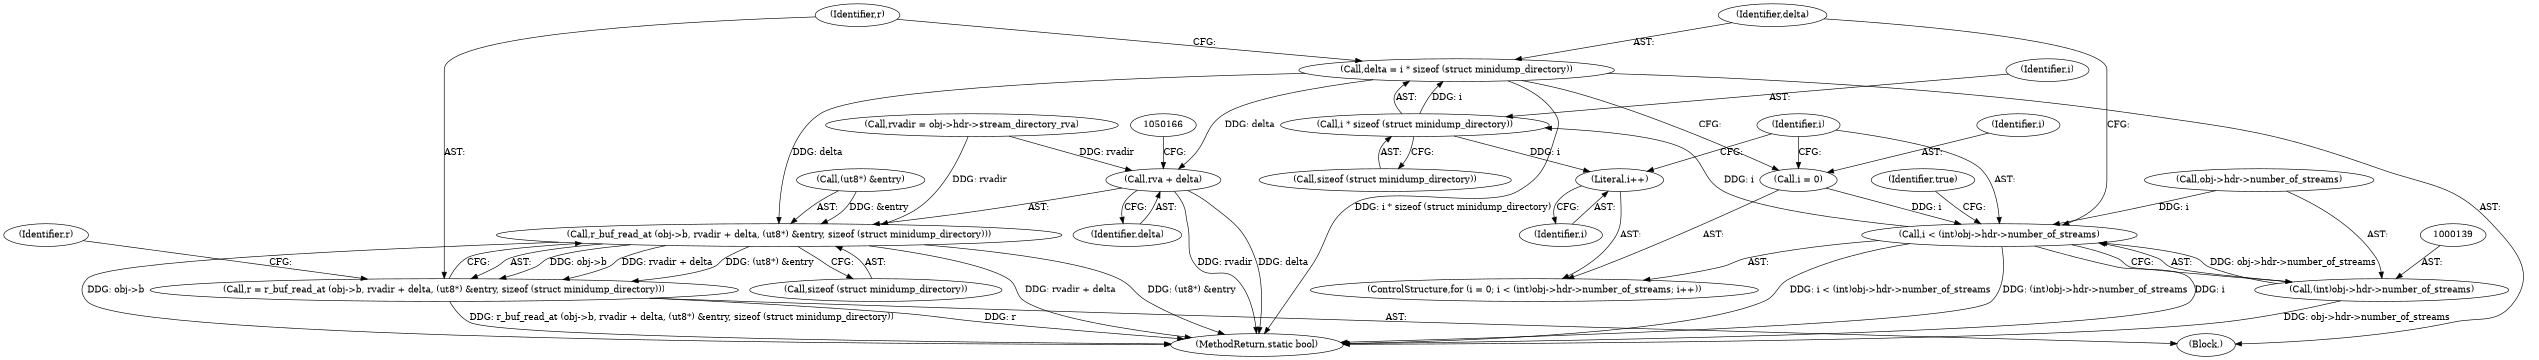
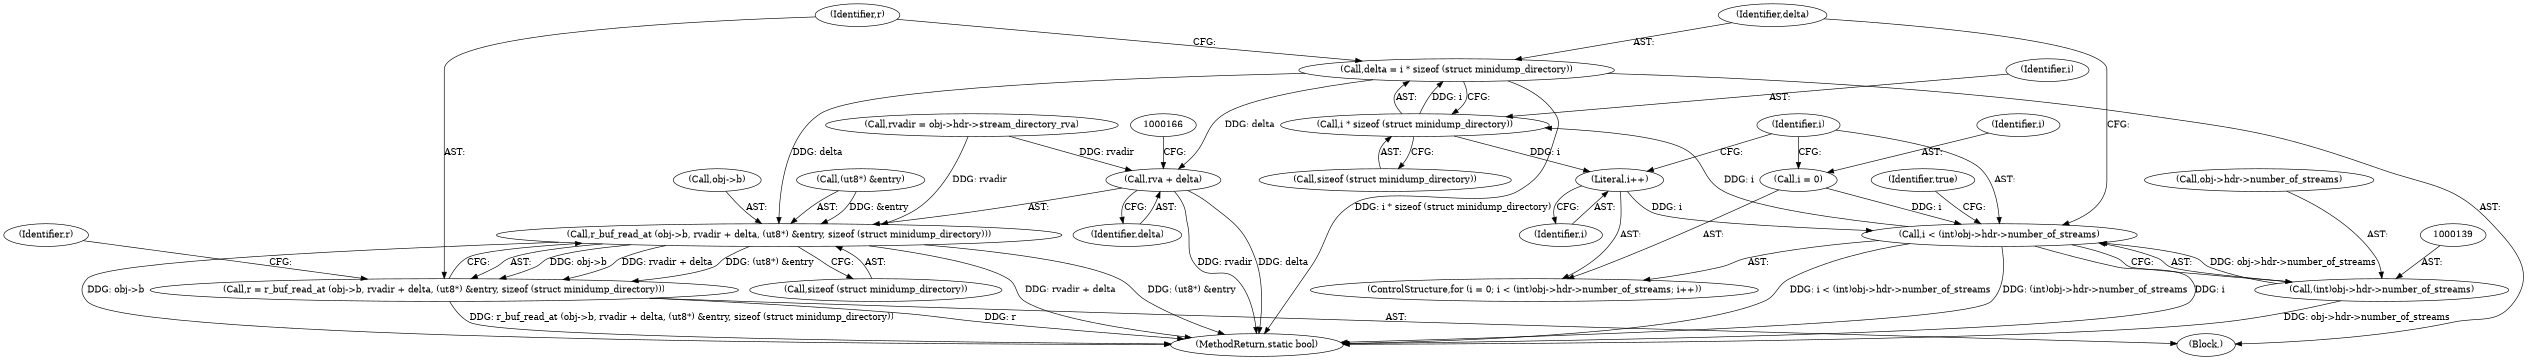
edge "(Call,delta = i * sizeof (struct minidump_directory))" -> "(Call,i = 0)": now "(Call,delta = i * sizeof (struct minidump_directory))" -> "(Call,i * sizeof (struct minidump_directory))"
node "1050166": label "1050166" -> "1000166"
node "(Call,obj->b)": added
edge "(Call,obj->hdr->number_of_streams)" -> "(Call,i < (int)obj->hdr->number_of_streams)": now "(Literal,i++)" -> "(Call,i < (int)obj->hdr->number_of_streams)"
